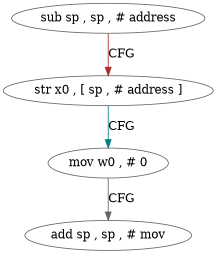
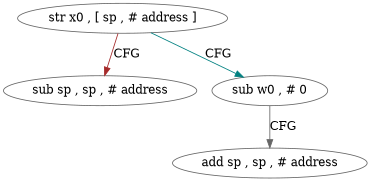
edge "sub sp , sp , # address" -> "str x0 , [ sp , # address ]": reversed
node "mov w0 , # 0": label "mov w0 , # 0" -> "sub w0 , # 0"
node "add sp , sp , # mov": label "add sp , sp , # mov" -> "add sp , sp , # address"
